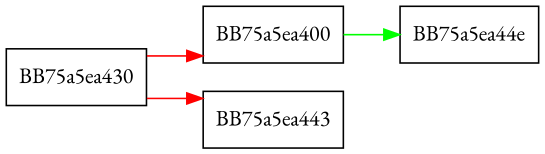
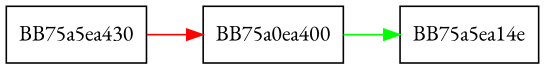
node "BB75a5ea400": label "BB75a5ea400" -> "BB75a0ea400"
node "BB75a5ea44e": label "BB75a5ea44e" -> "BB75a5ea14e"
node "BB75a5ea443": removed
